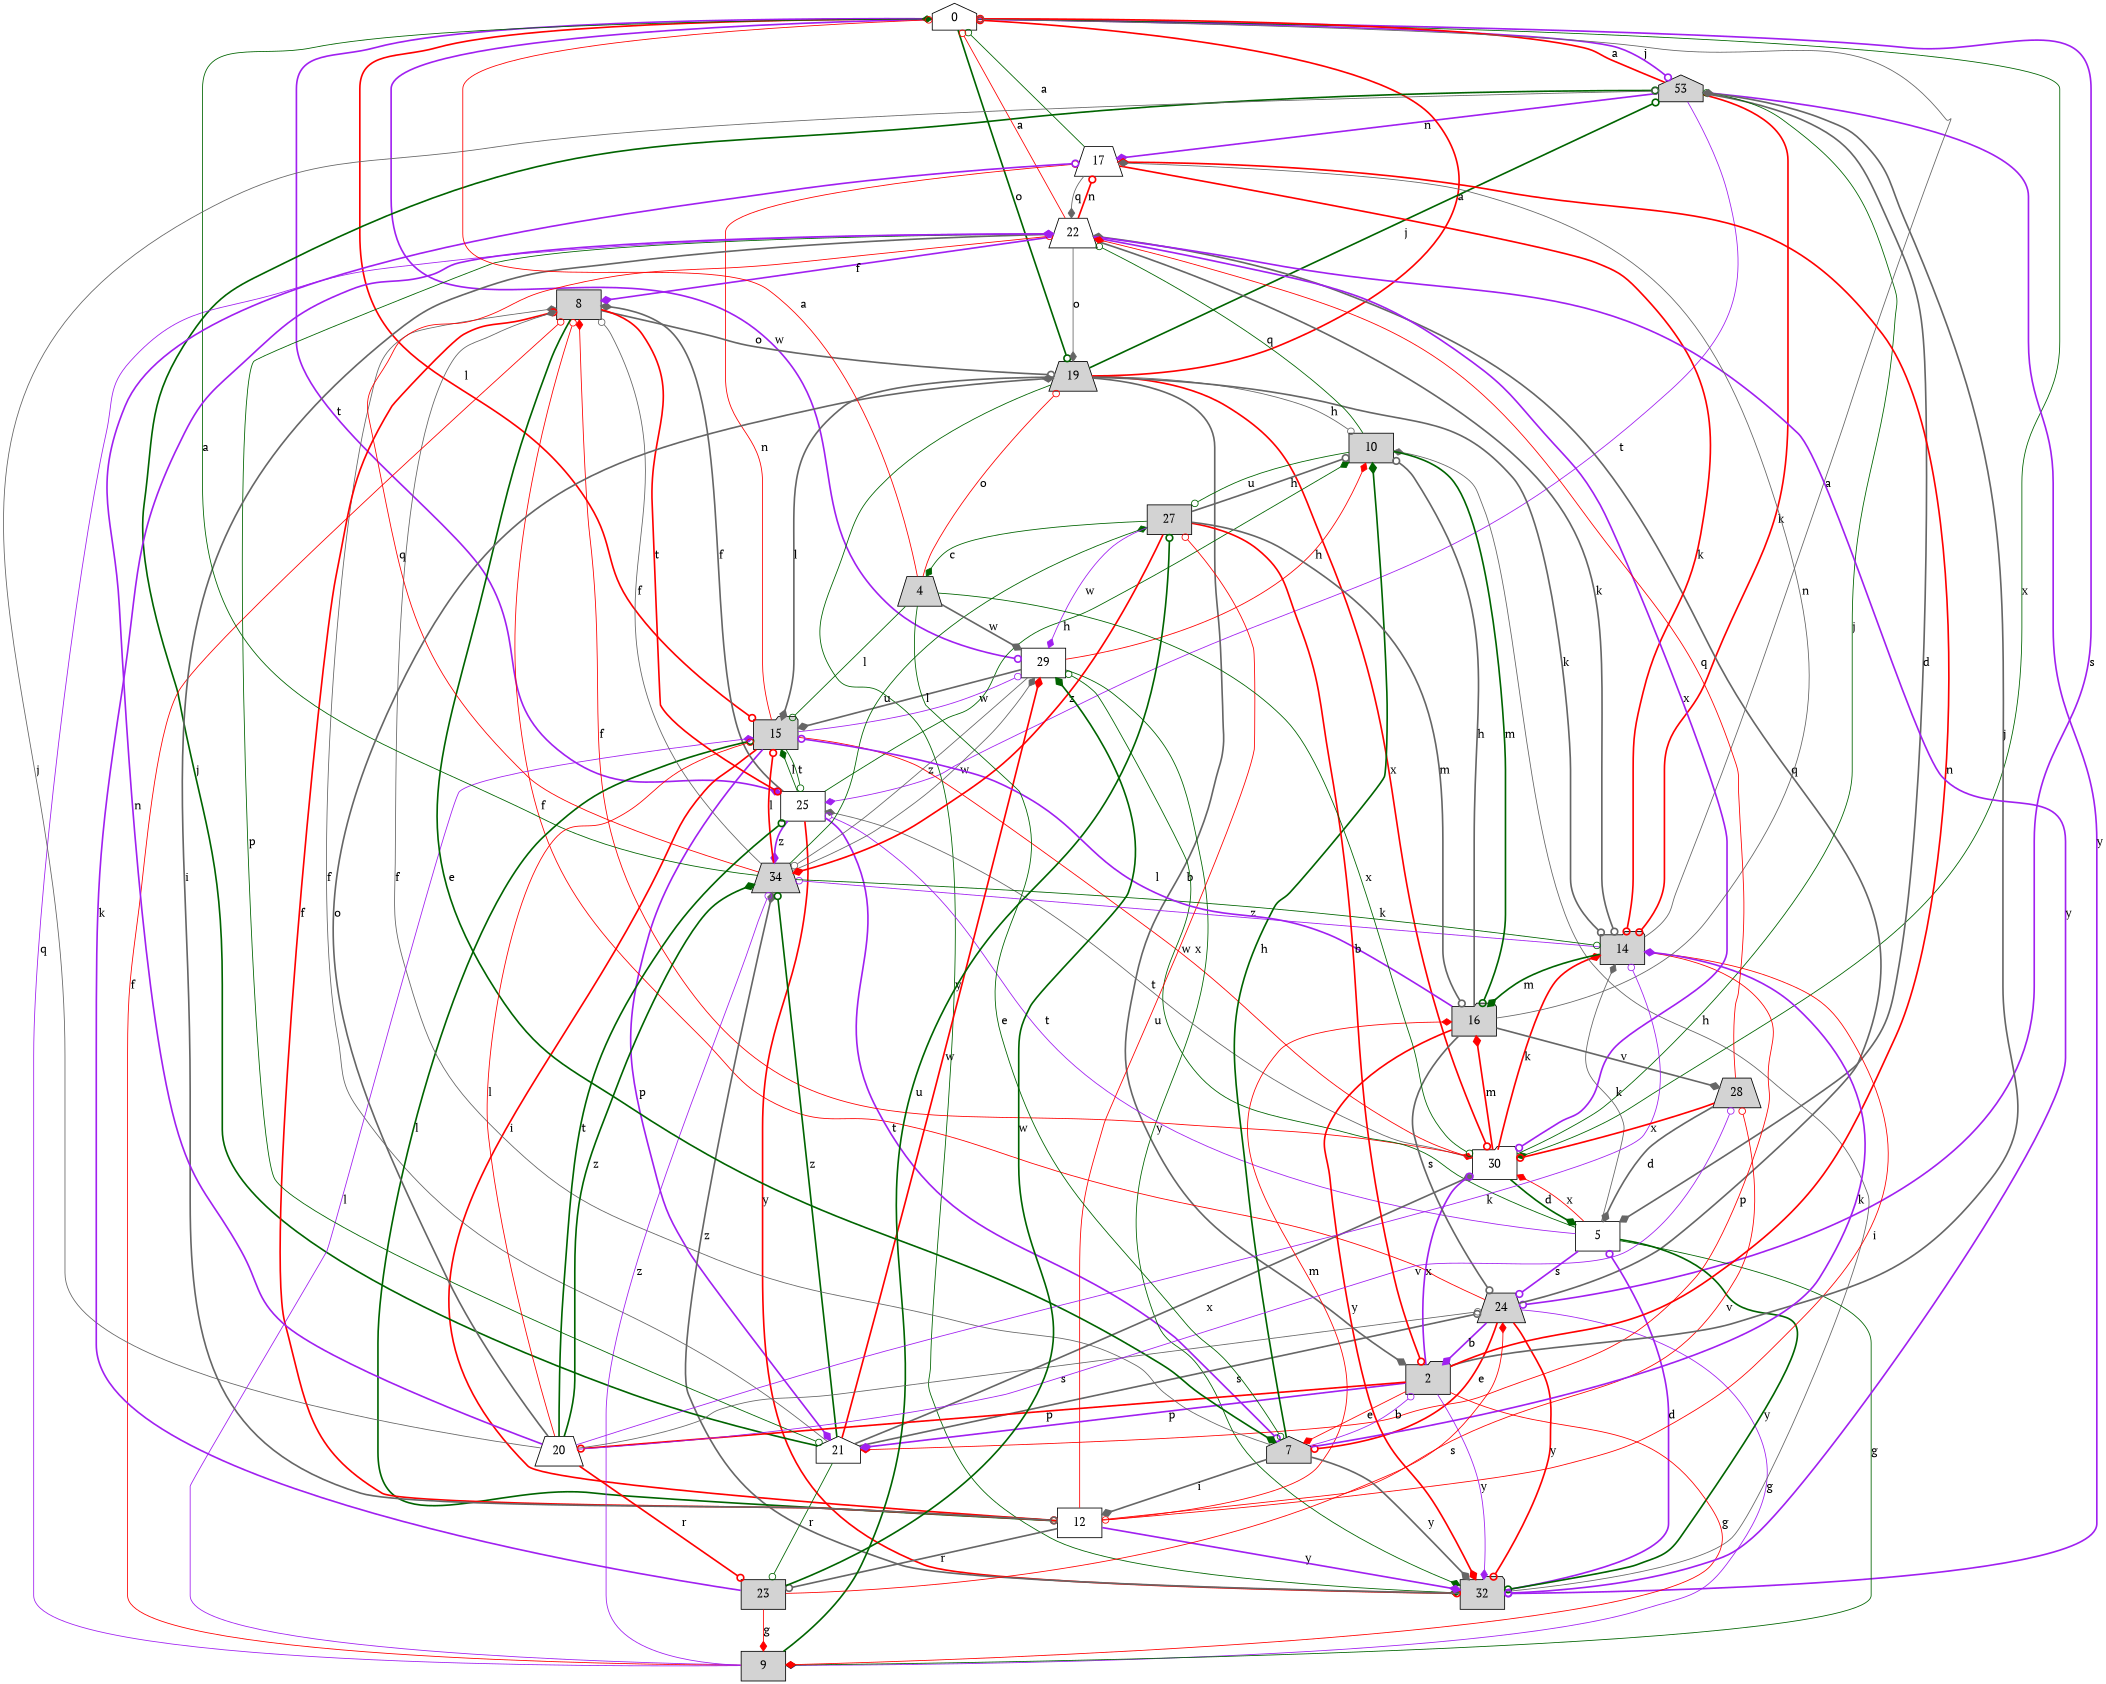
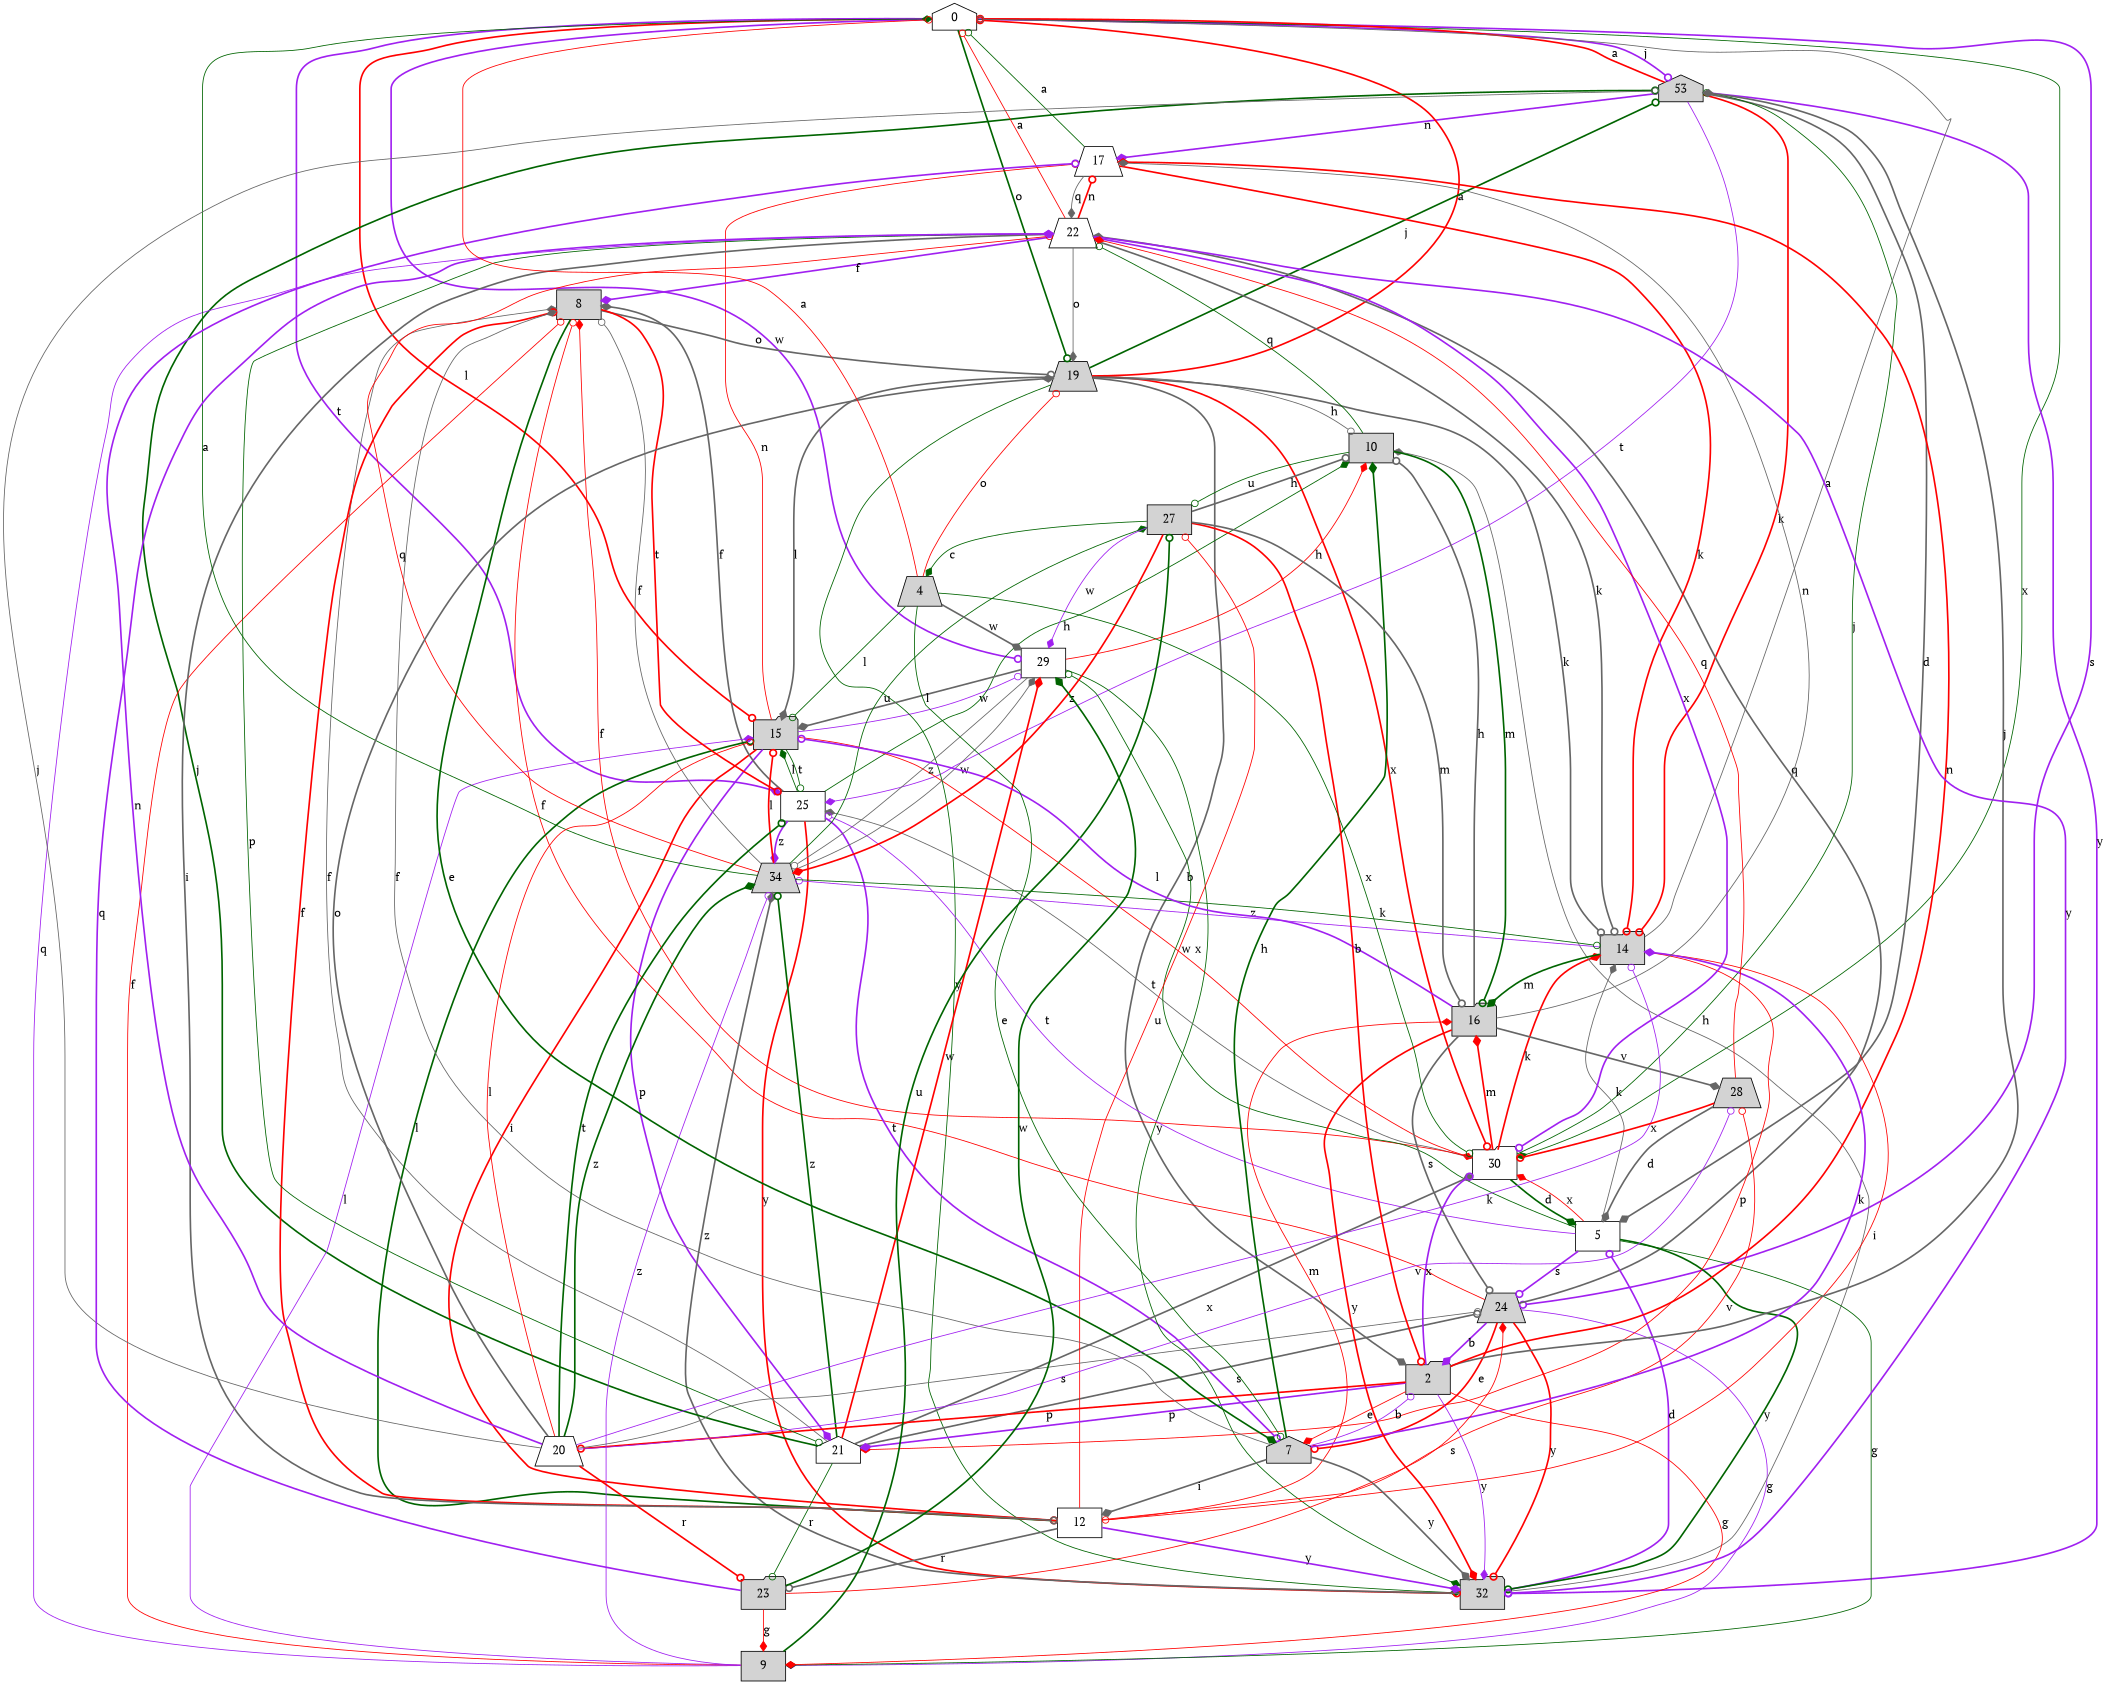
edge "23" -> "22": label "k" -> "q"
node "23": shape box -> folder
